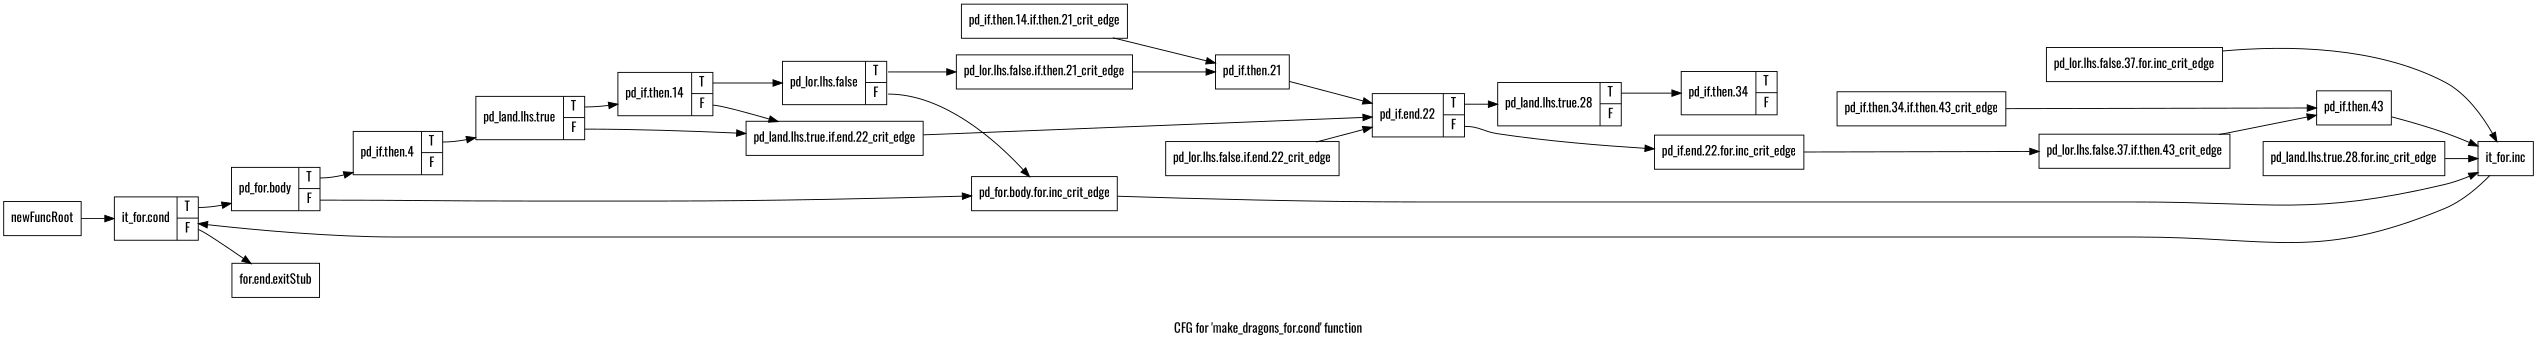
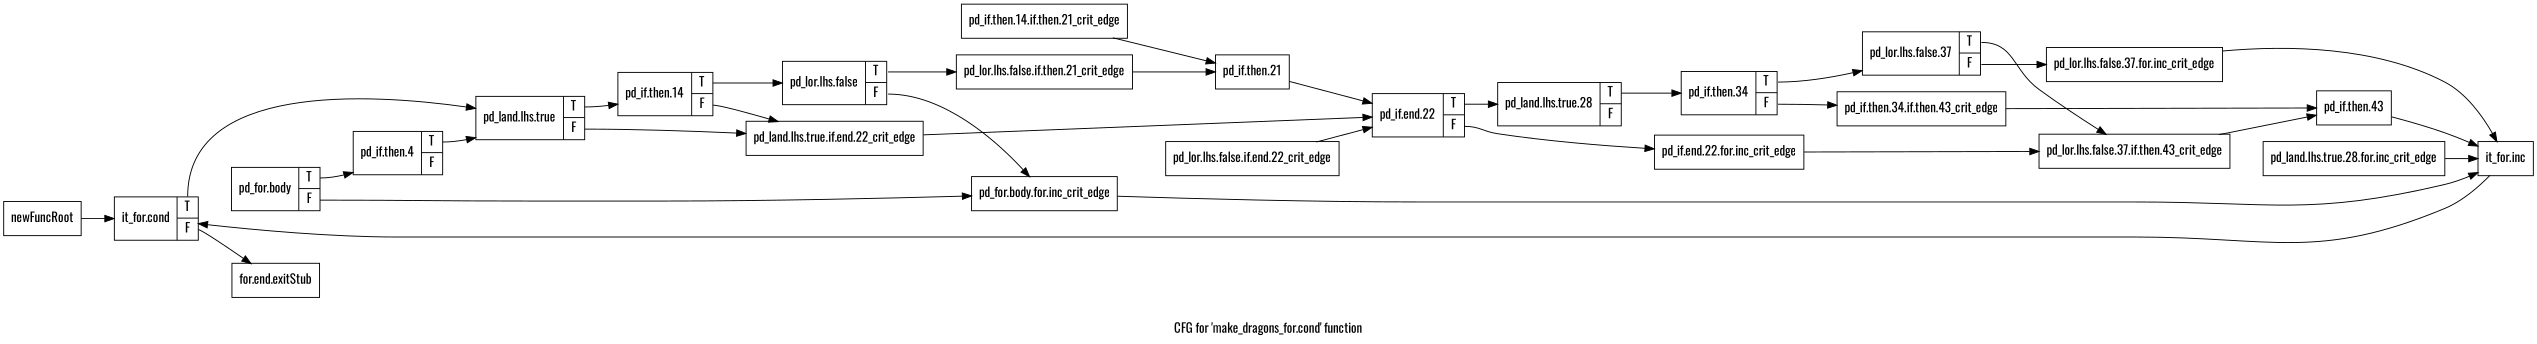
node "pd_lor.lhs.false.37": added
edge "pd_if.then.34" -> "pd_if.then.34.if.then.43_crit_edge": added
edge "it_for.cond" -> "pd_for.body": now "it_for.cond" -> "pd_land.lhs.true"
